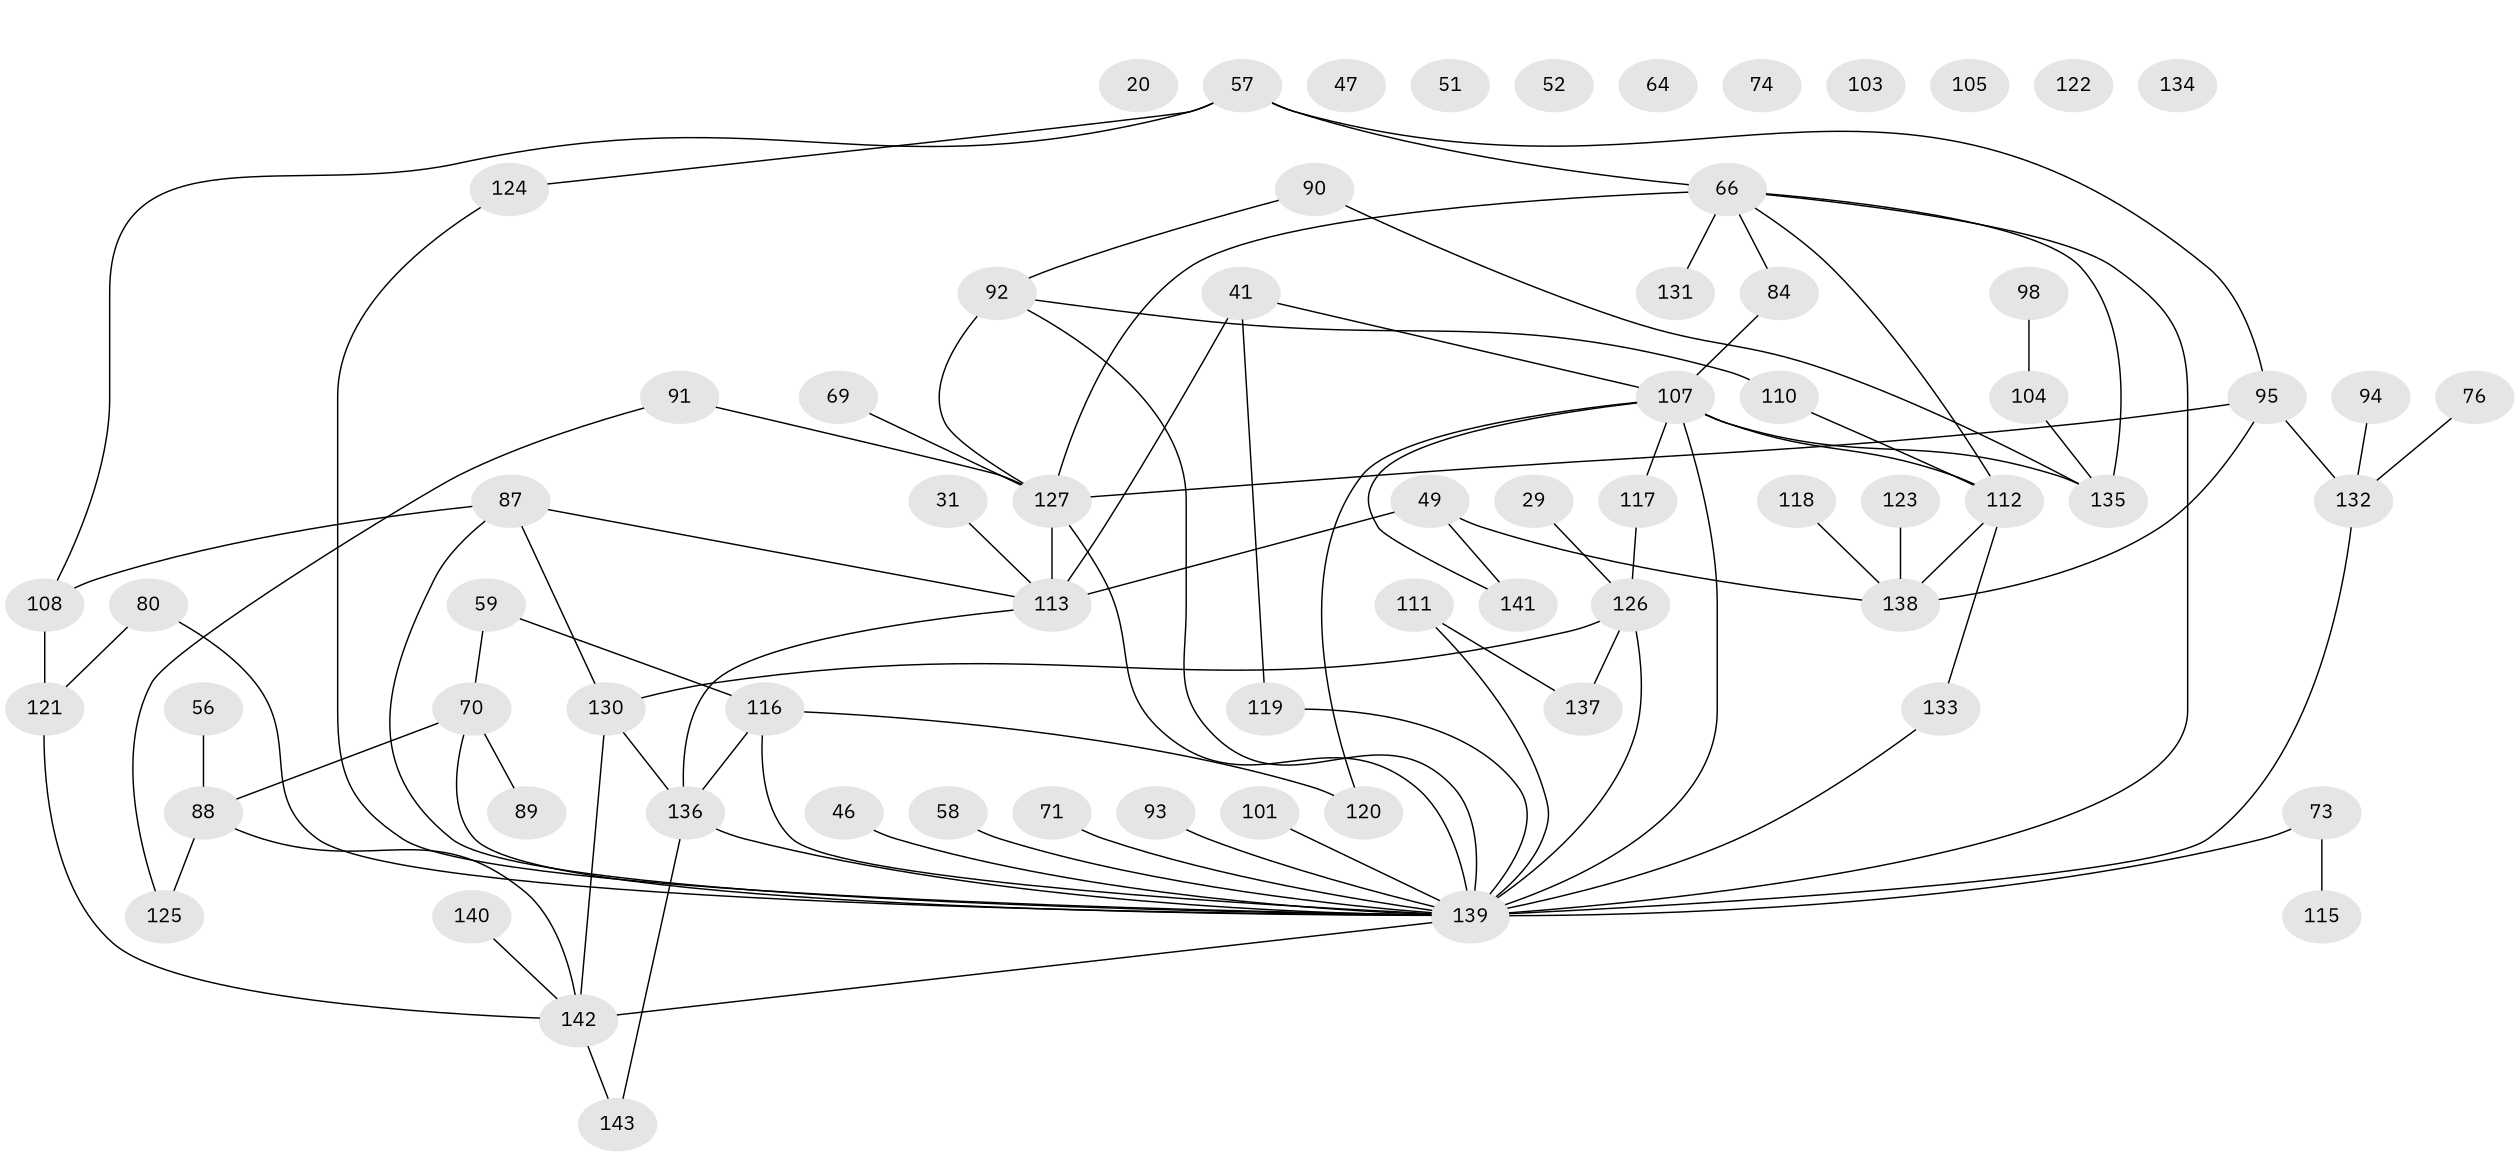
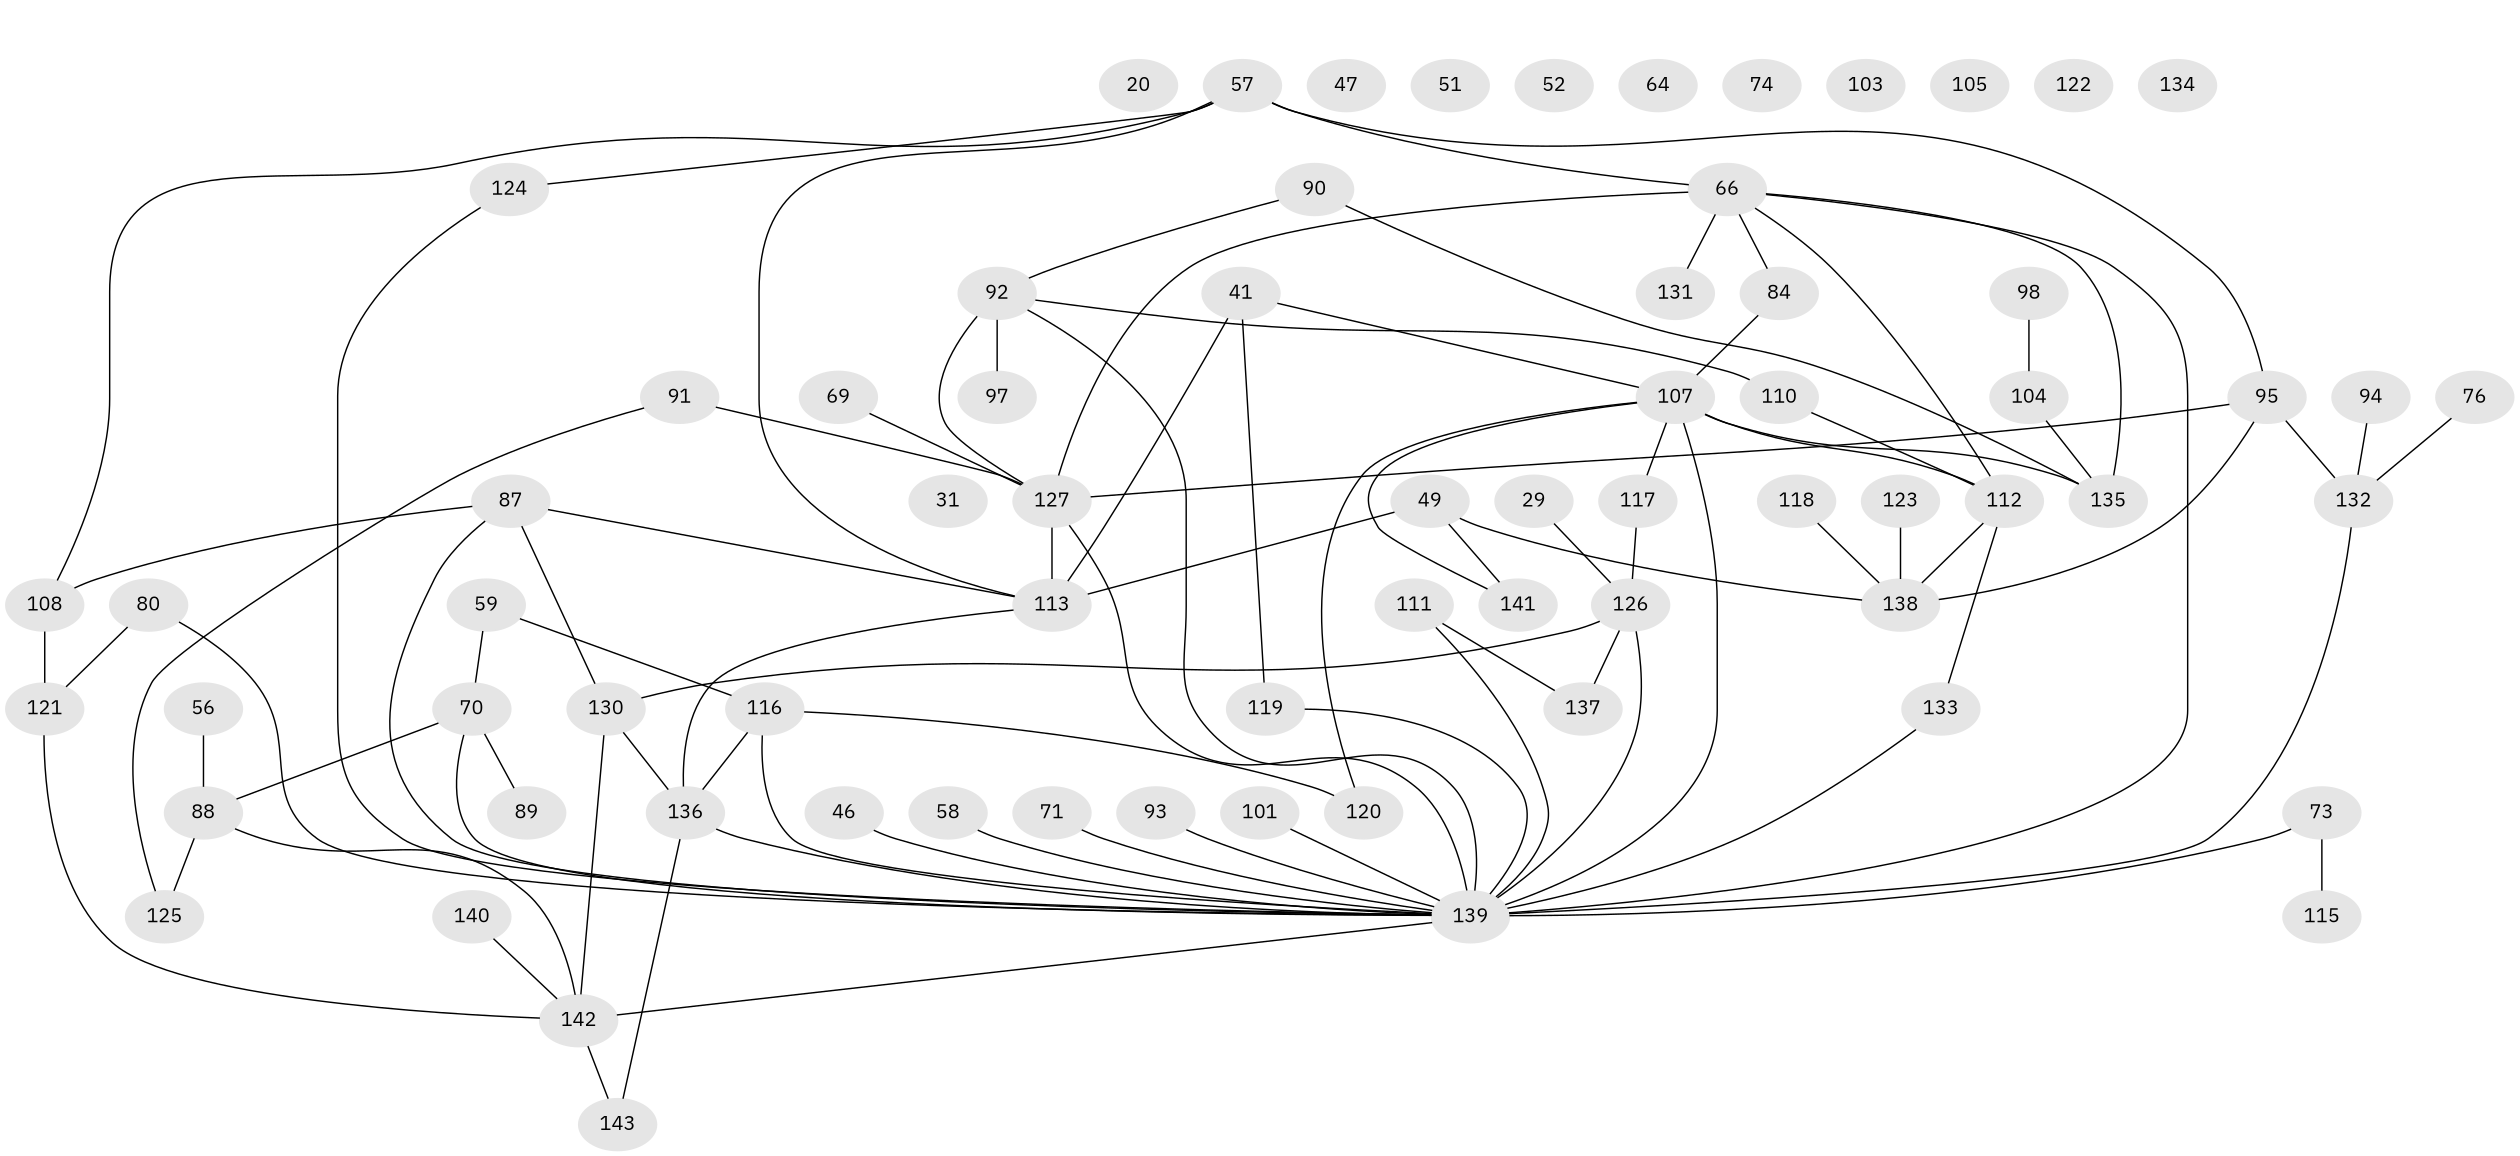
node "97": added
edge "31" -- "113": now "57" -- "113"
